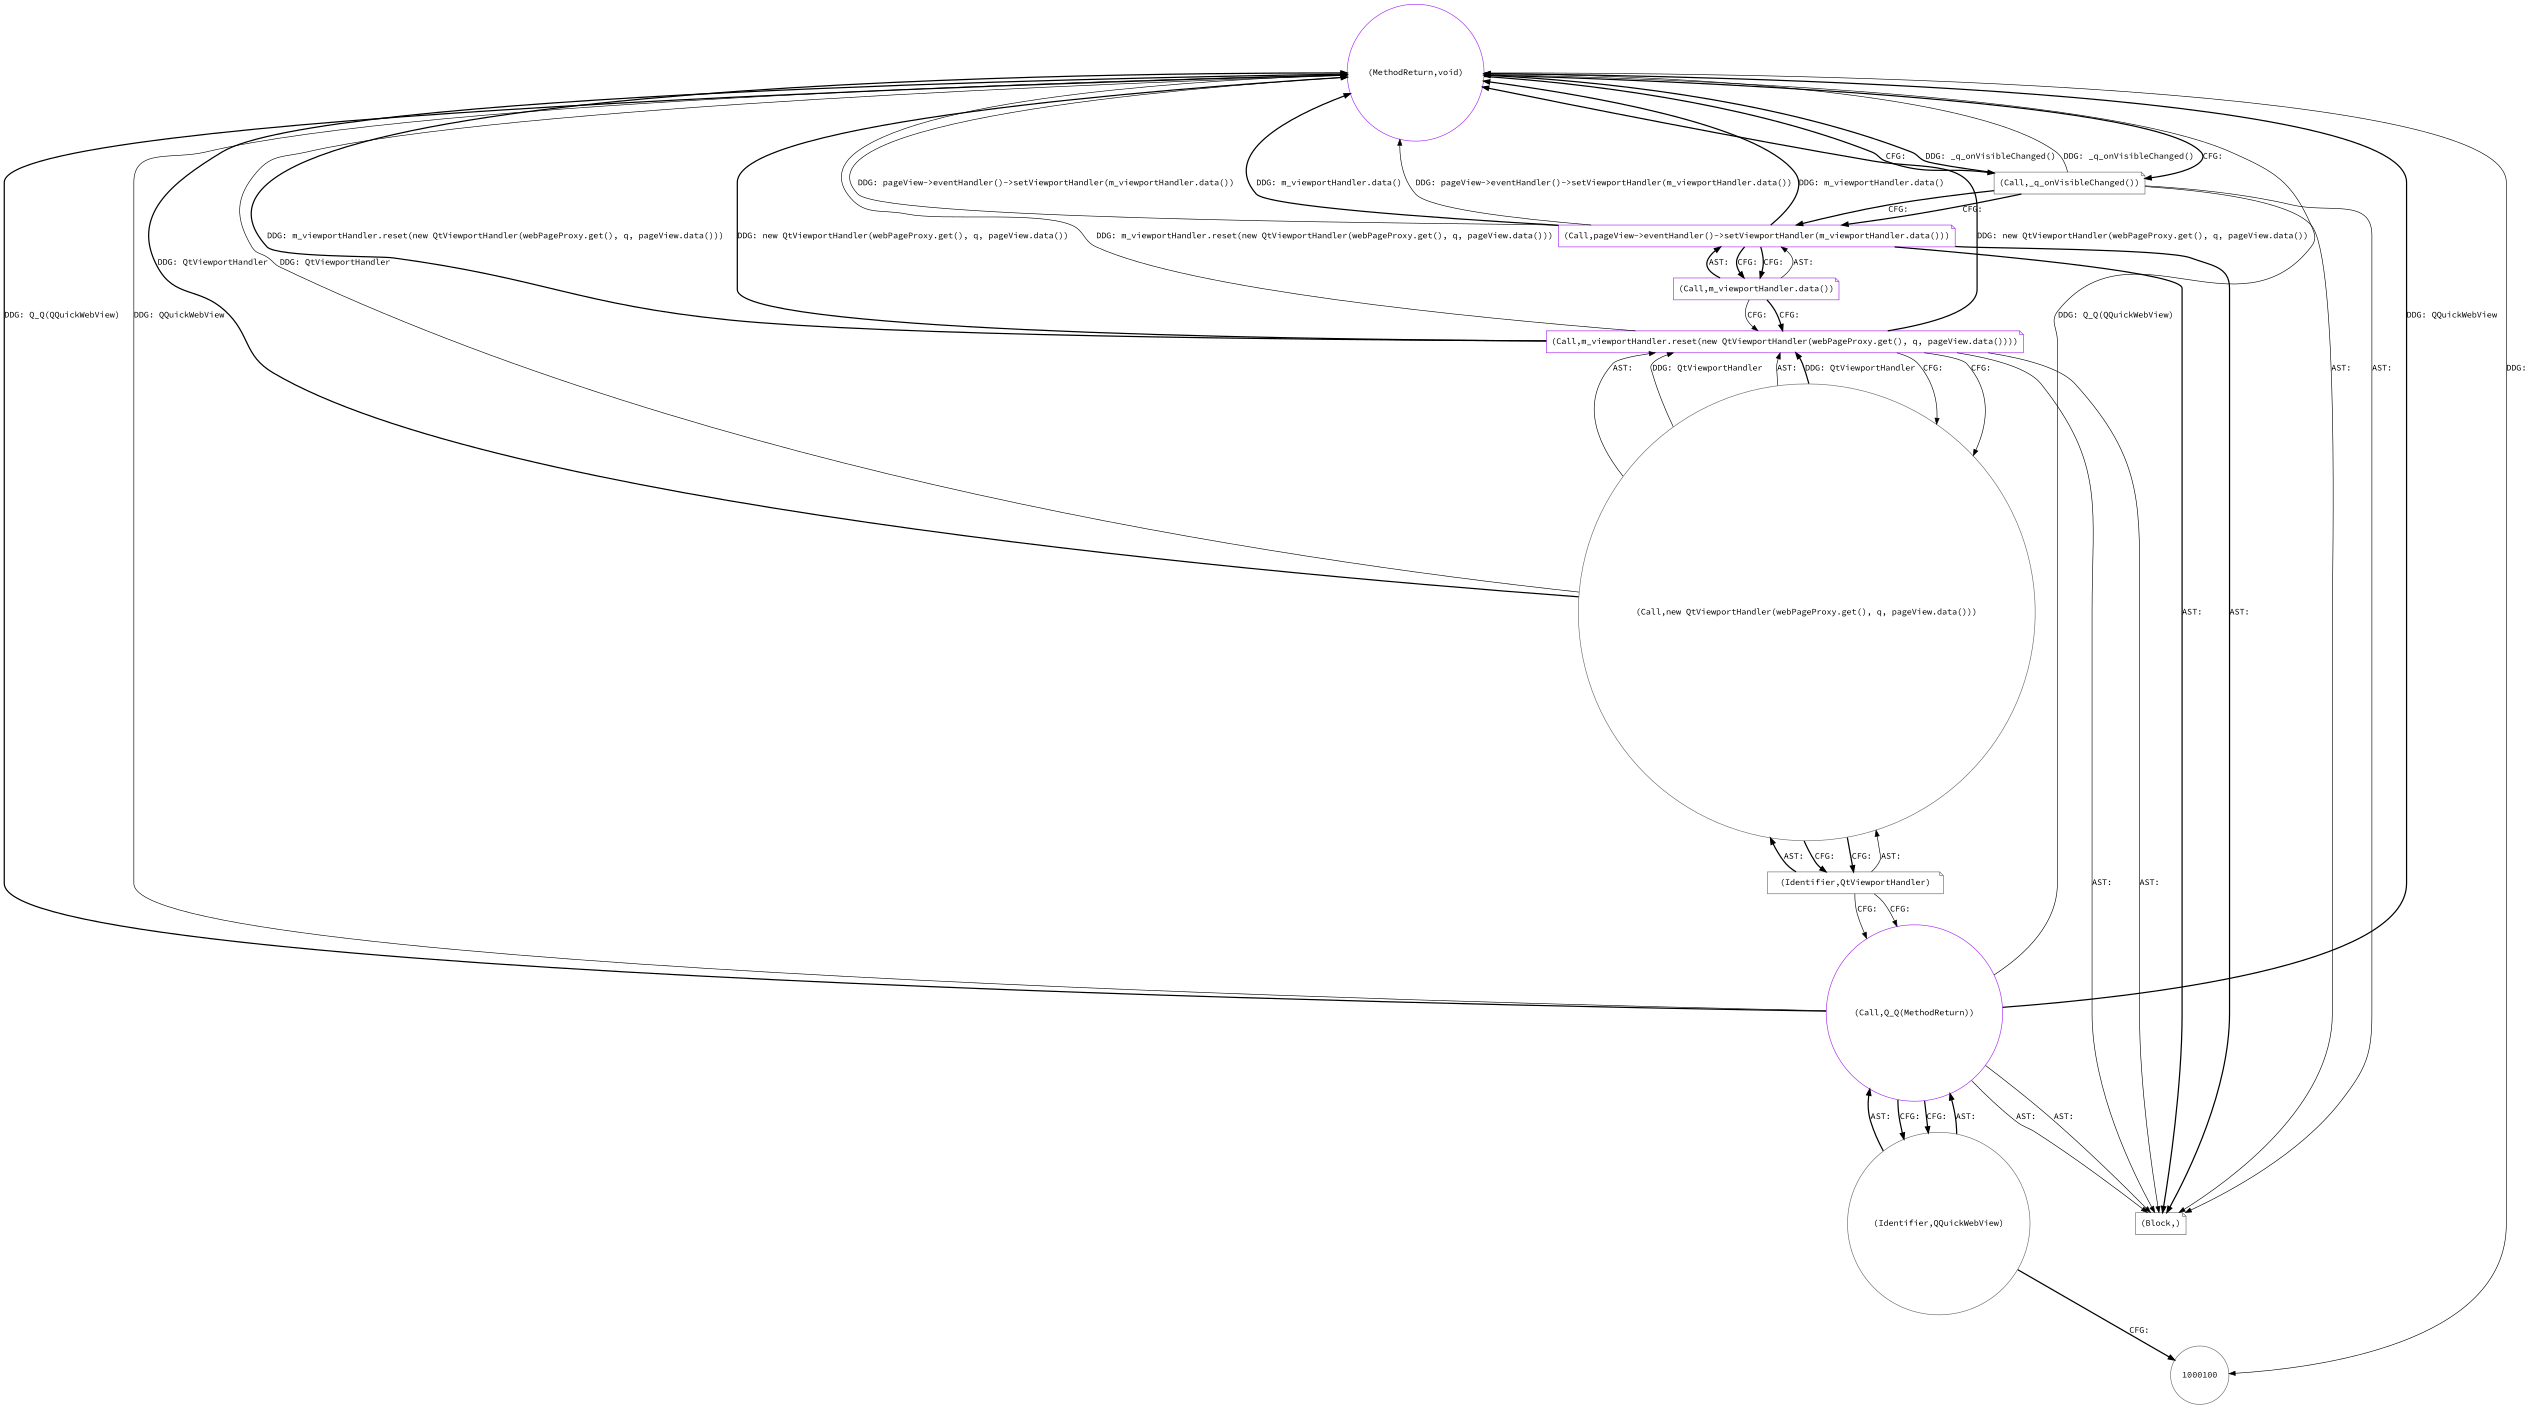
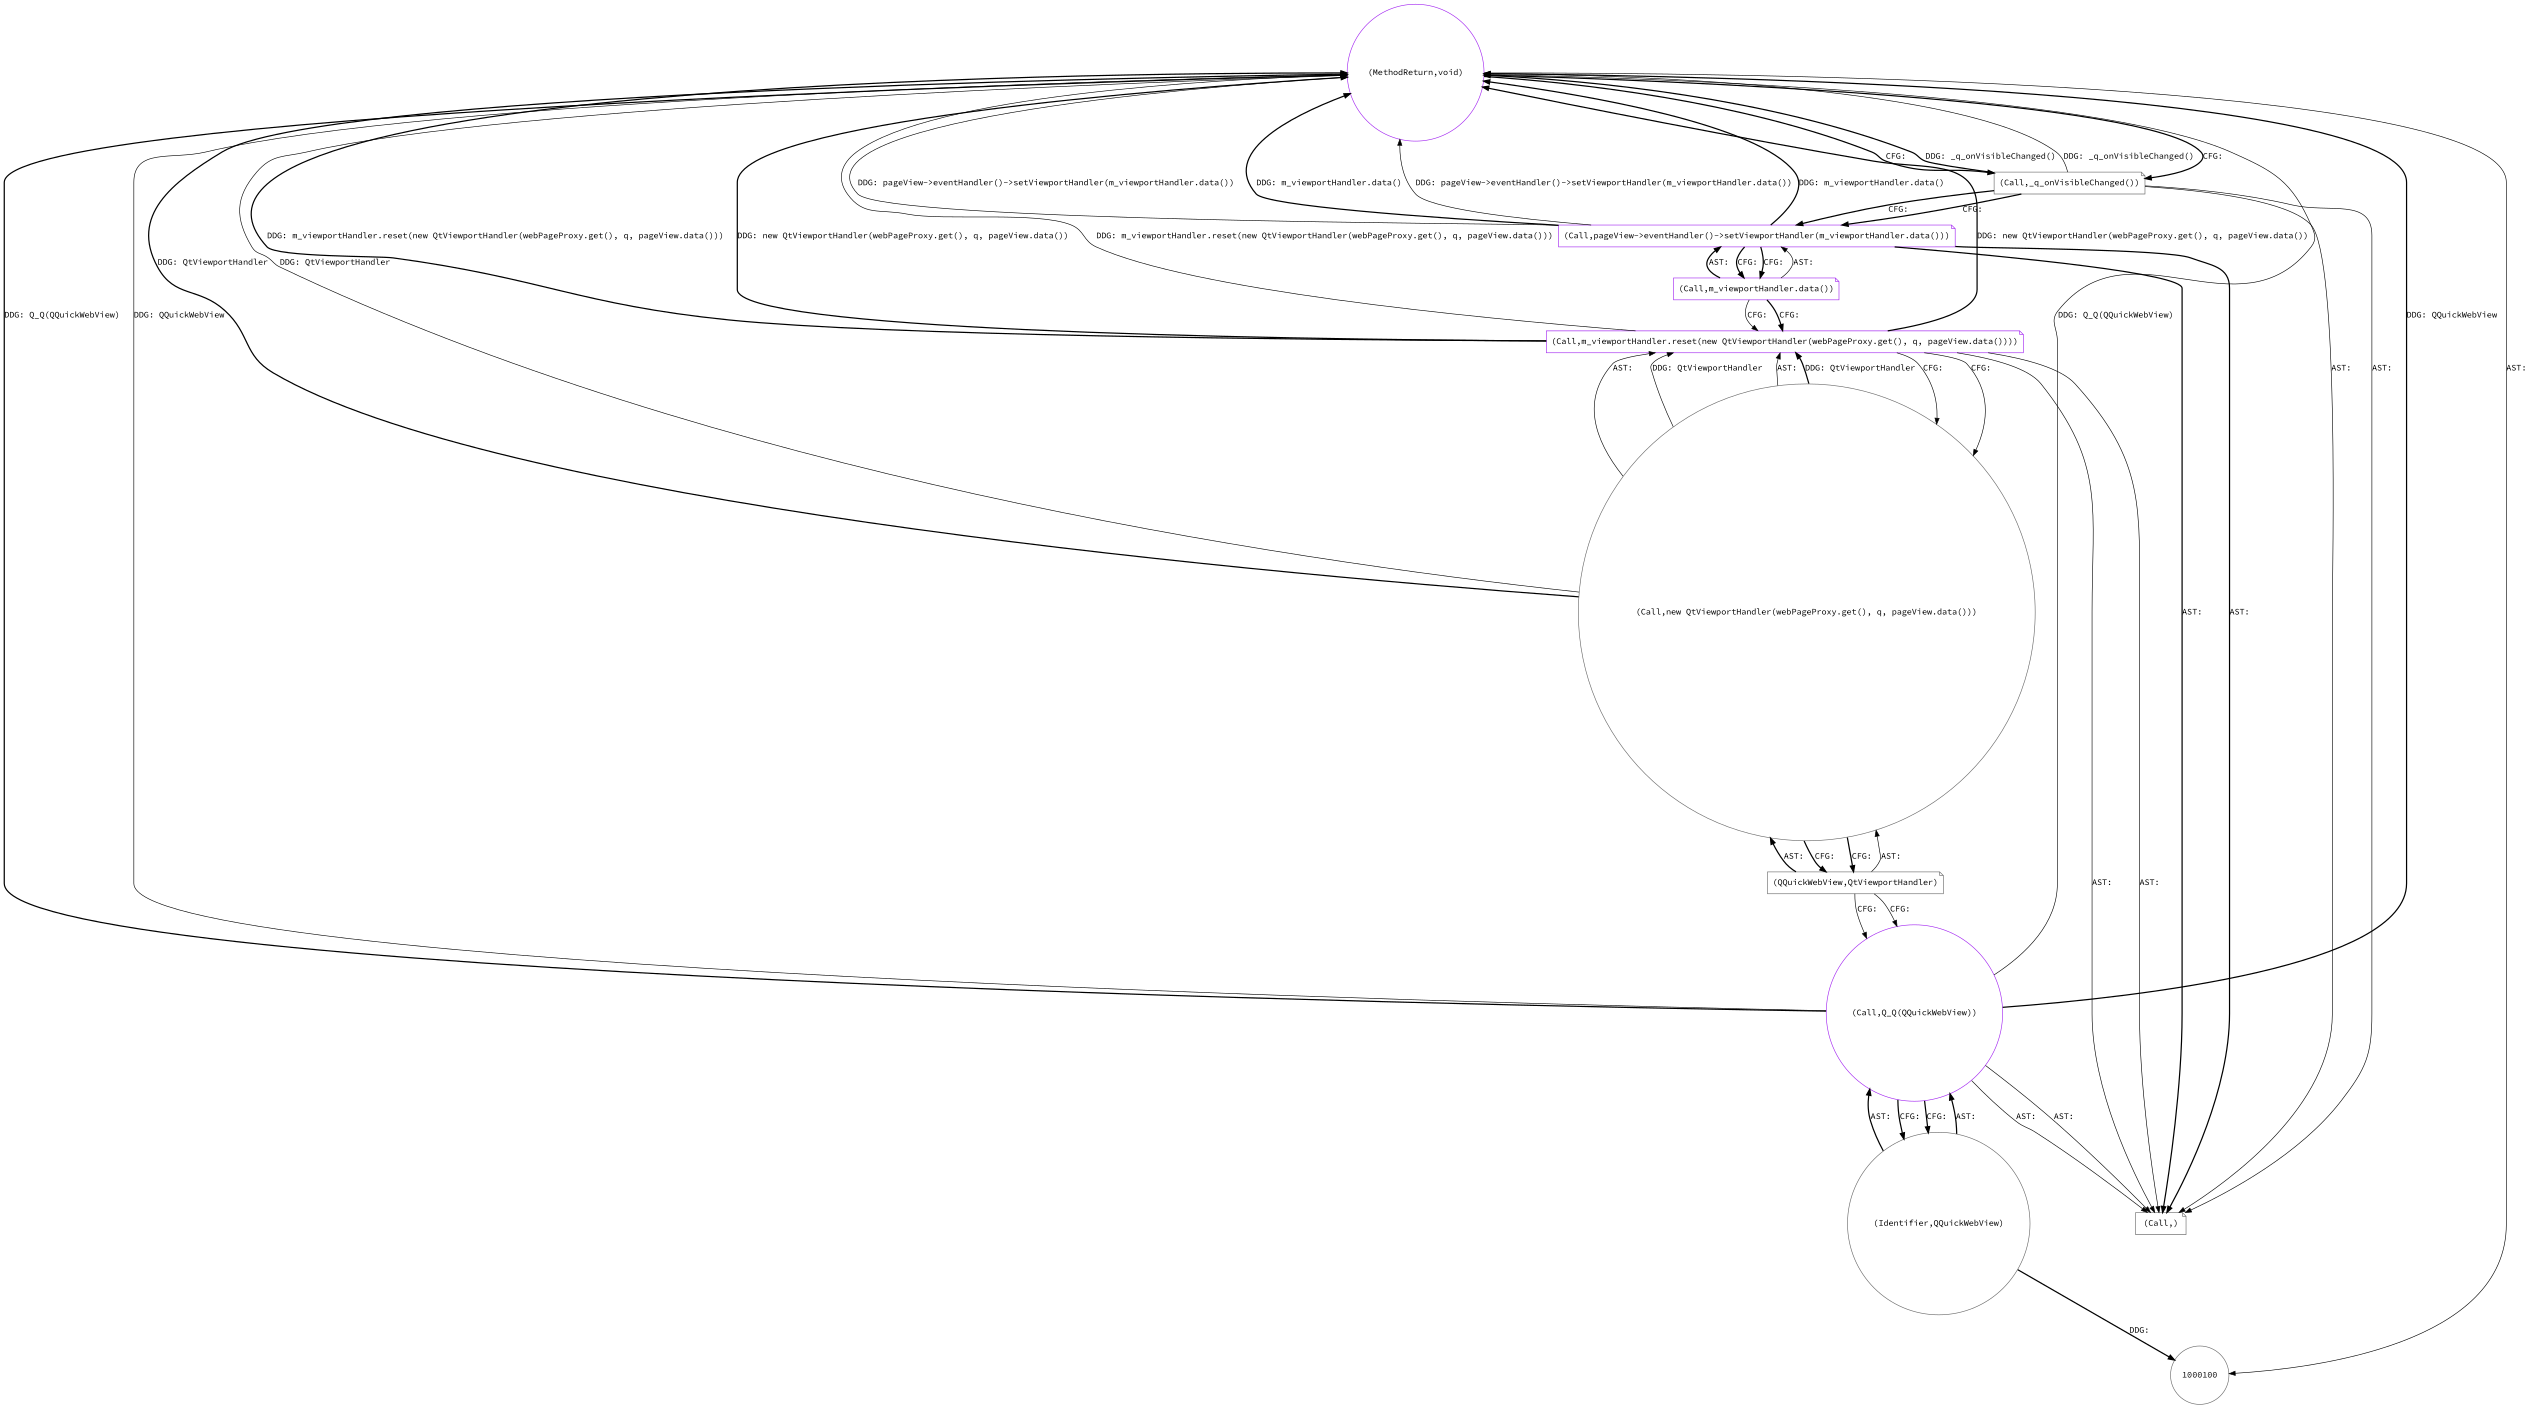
edge "(MethodReturn,void)" -> "1000100": label "DDG: " -> "AST: "
node "(Identifier,QtViewportHandler)": label "(Identifier,QtViewportHandler)" -> "(QQuickWebView,QtViewportHandler)"
node "(Call,Q_Q(MethodReturn))": label "(Call,Q_Q(MethodReturn))" -> "(Call,Q_Q(QQuickWebView))"
node "(Block,)": label "(Block,)" -> "(Call,)"
edge "(Identifier,QQuickWebView)" -> "1000100": label "CFG: " -> "DDG: "
